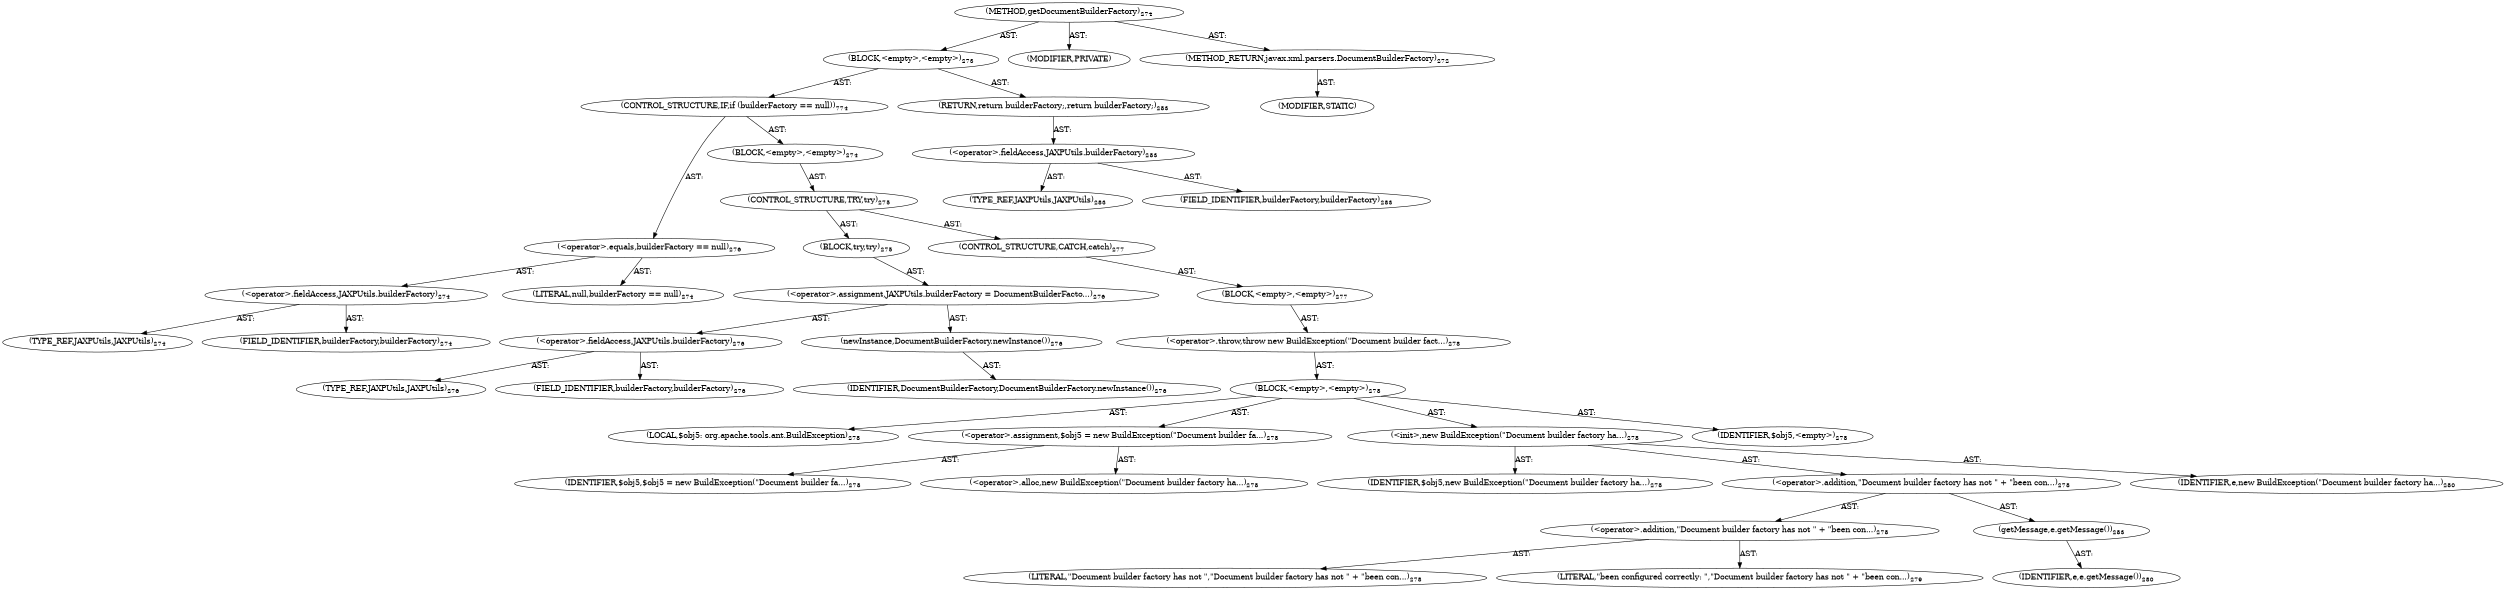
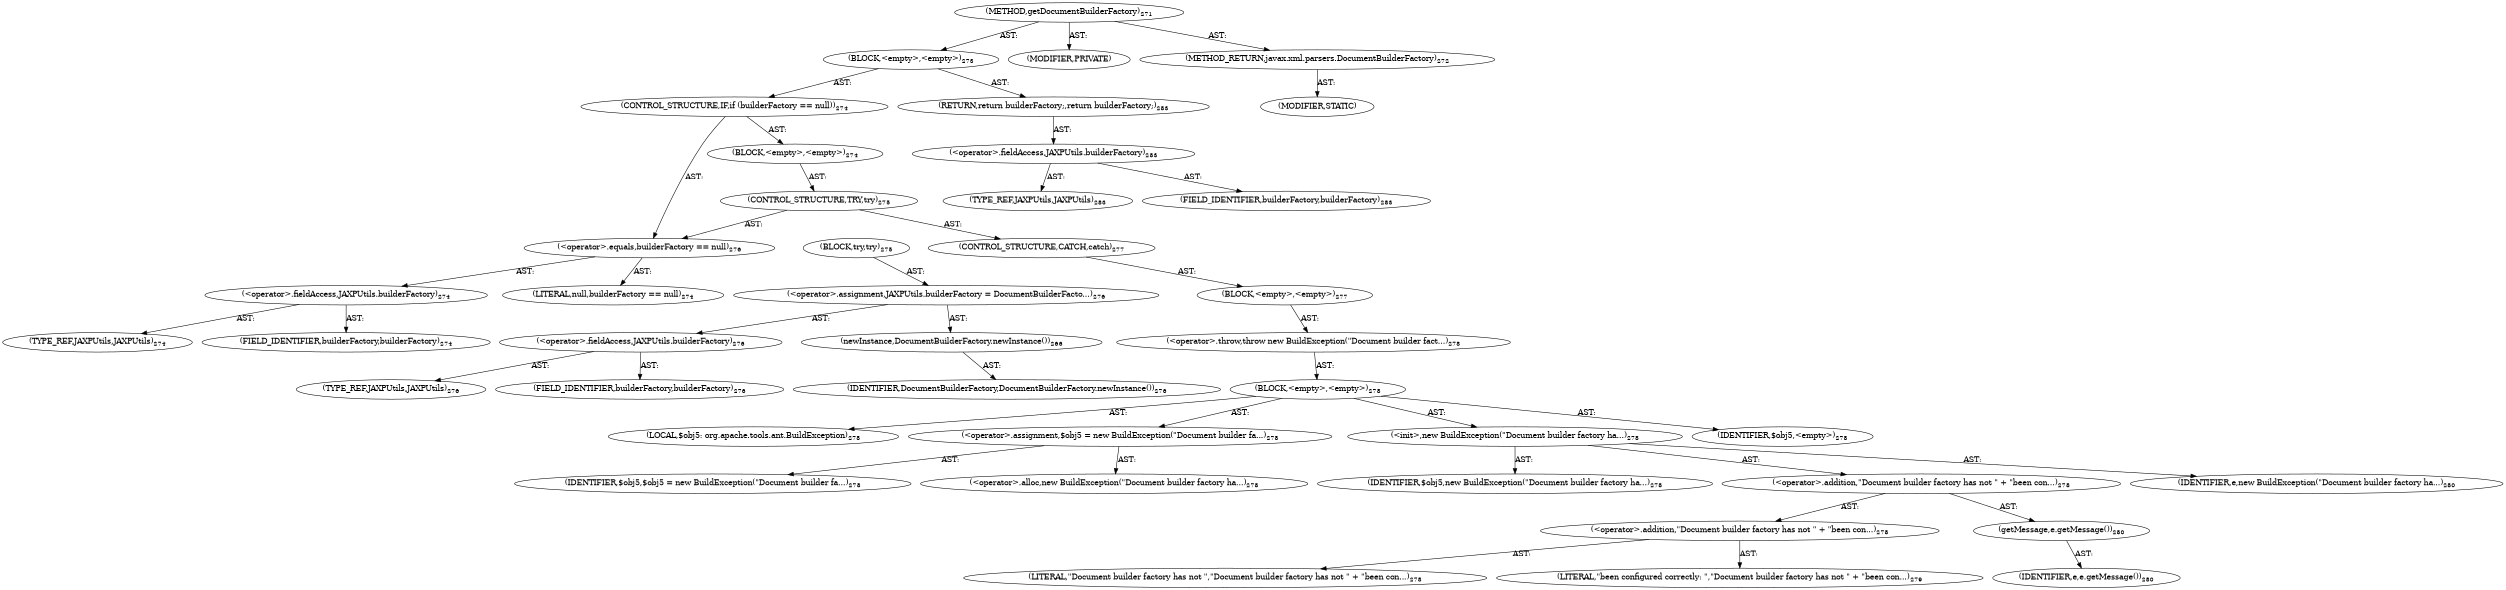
node "(METHOD,getDocumentBuilderFactory)": text "274" -> "271"
node "(CONTROL_STRUCTURE,IF,if (builderFactory == null))": text "774" -> "274"
edge "(CONTROL_STRUCTURE,TRY,try)" -> "(BLOCK,try,try)": now "(CONTROL_STRUCTURE,TRY,try)" -> "(<operator>.equals,builderFactory == null)"
node "(newInstance,DocumentBuilderFactory.newInstance())": text "276" -> "266"
node "(getMessage,e.getMessage())": text "283" -> "280"
